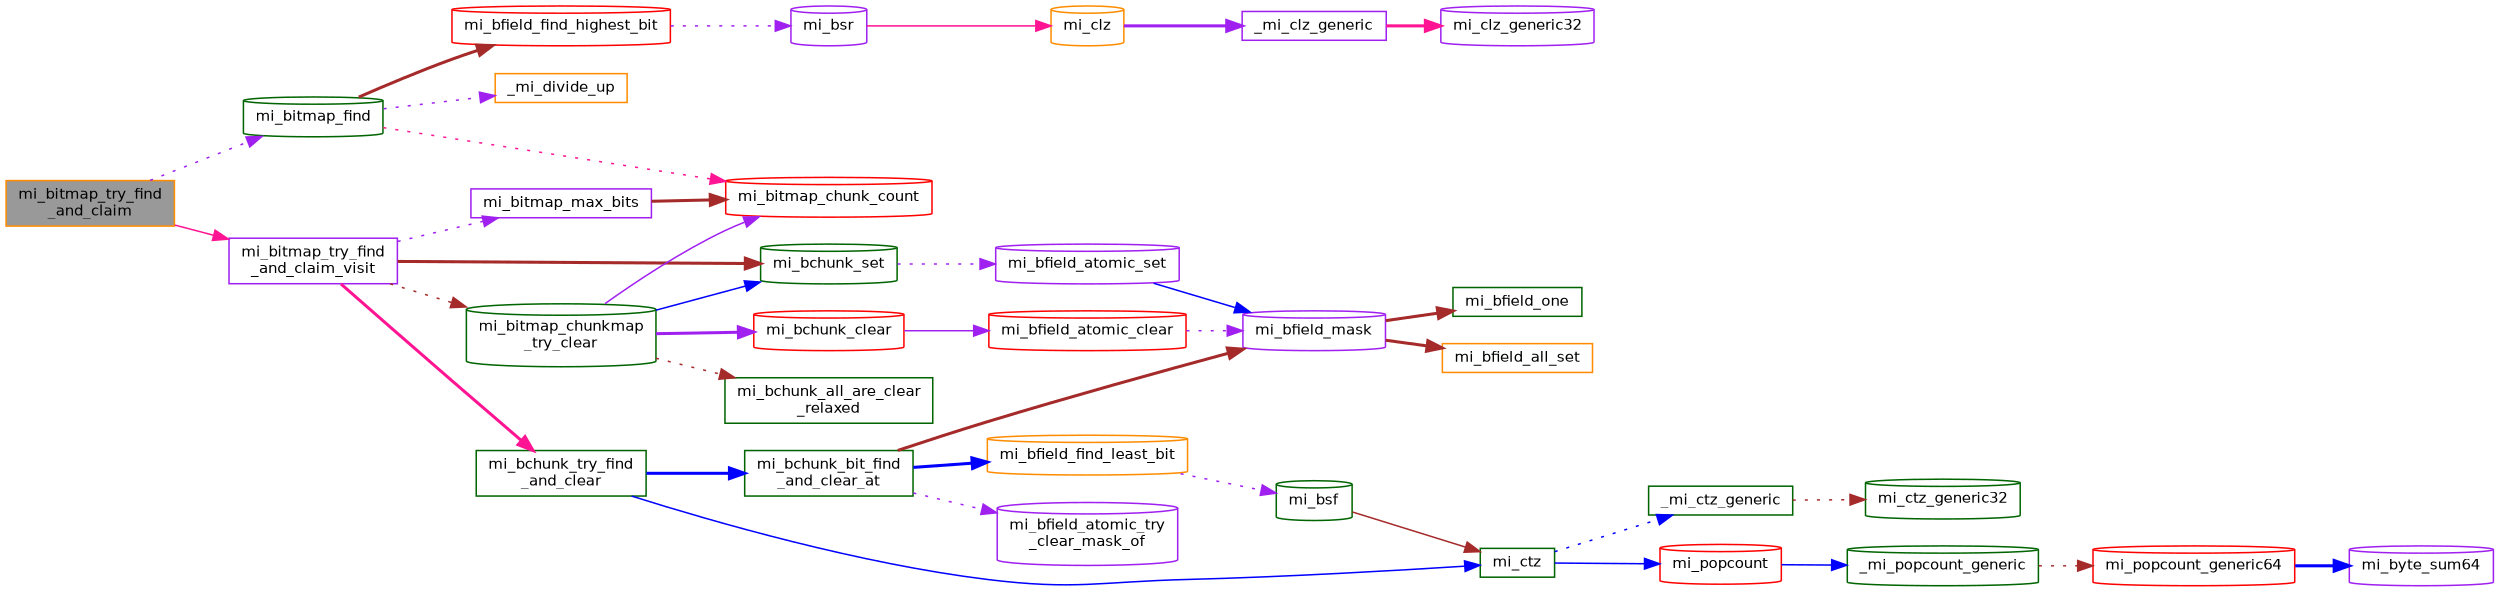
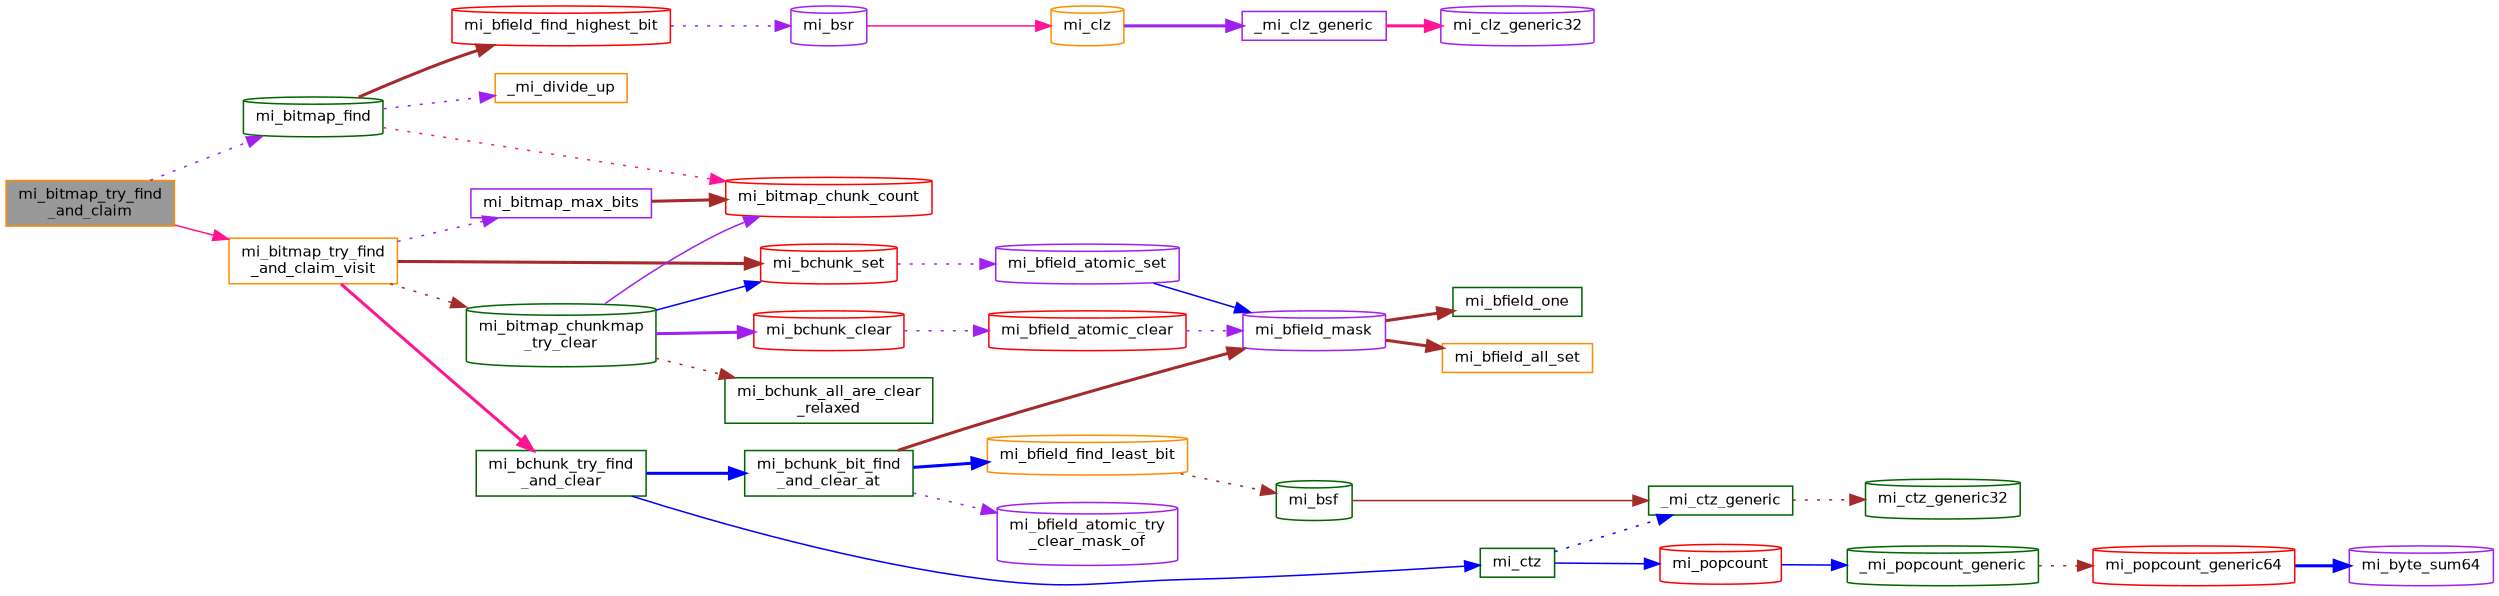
node "mi_bitmap_try_find _and_claim_visit": color purple -> darkorange
node "mi_bchunk_set": color darkgreen -> red
edge "mi_bchunk_clear" -> "mi_bfield_atomic_clear": style solid -> dotted
edge "mi_bfield_find_least_bit" -> "mi_bsf": color purple -> brown
edge "mi_bsf" -> "mi_ctz": now "mi_bsf" -> "_mi_ctz_generic"
